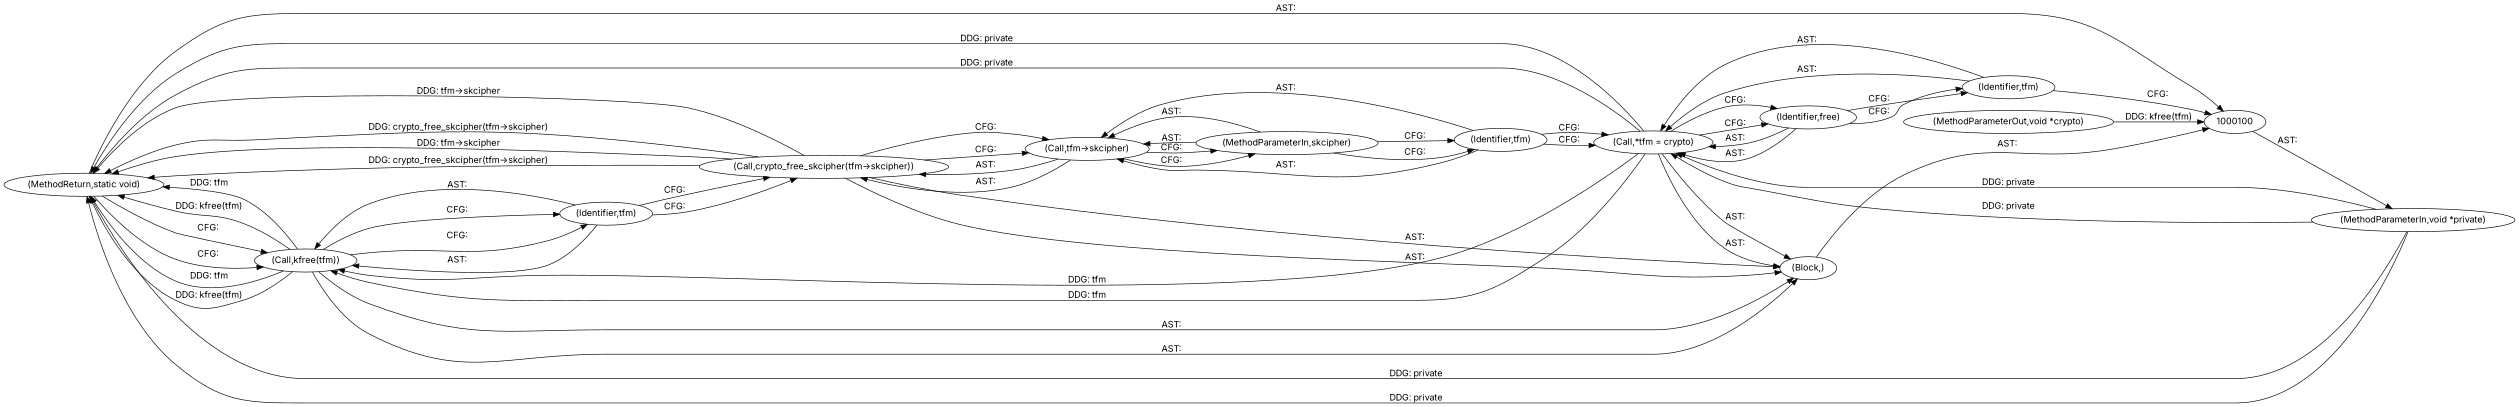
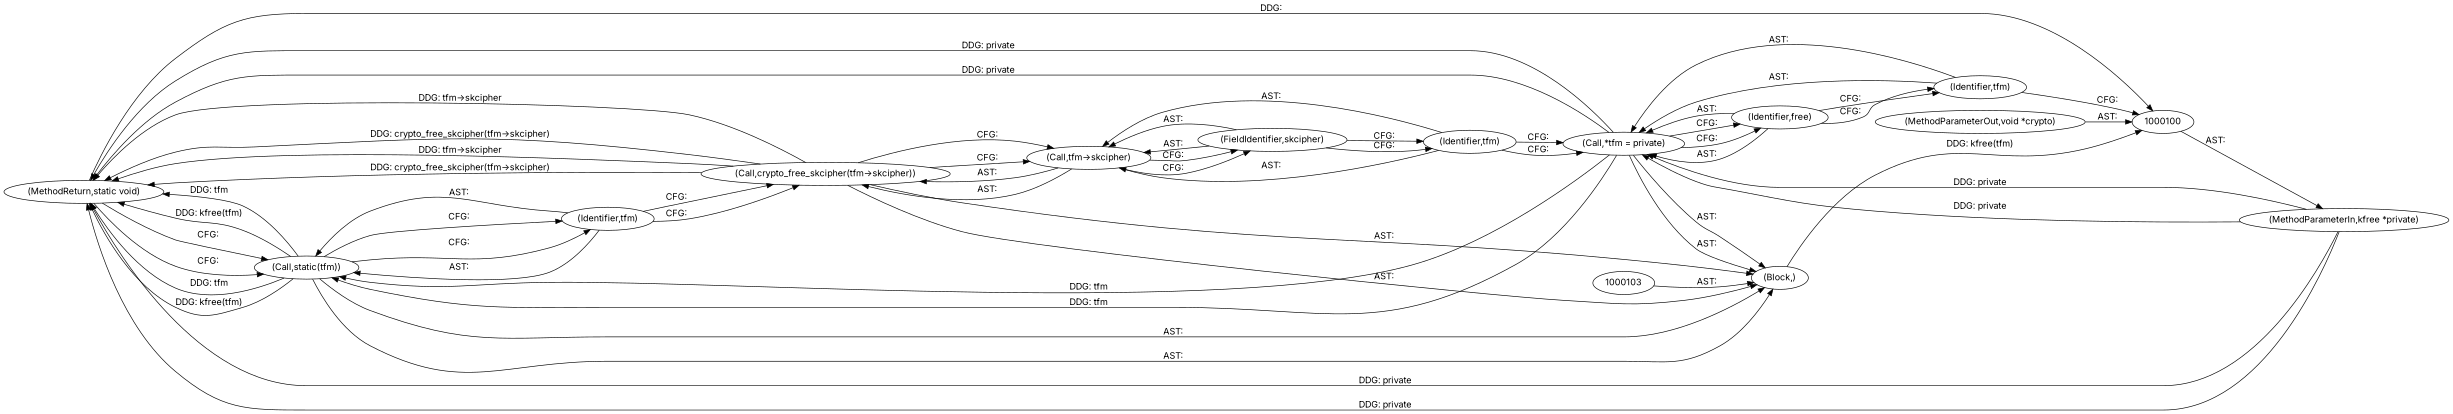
edge "(MethodReturn,static void)" -> "1000100": label "AST: " -> "DDG: "
edge "(MethodParameterOut,void *crypto)" -> "1000100": label "DDG: kfree(tfm)" -> "AST: "
node "(Call,*tfm = crypto)": label "(Call,*tfm = crypto)" -> "(Call,*tfm = private)"
node "(MethodParameterIn,skcipher)": label "(MethodParameterIn,skcipher)" -> "(FieldIdentifier,skcipher)"
edge "(Block,)" -> "1000100": label "AST: " -> "DDG: kfree(tfm)"
node "(MethodParameterIn,void *private)": label "(MethodParameterIn,void *private)" -> "(MethodParameterIn,kfree *private)"
node "(Call,kfree(tfm))": label "(Call,kfree(tfm))" -> "(Call,static(tfm))"
node "1000103": added
